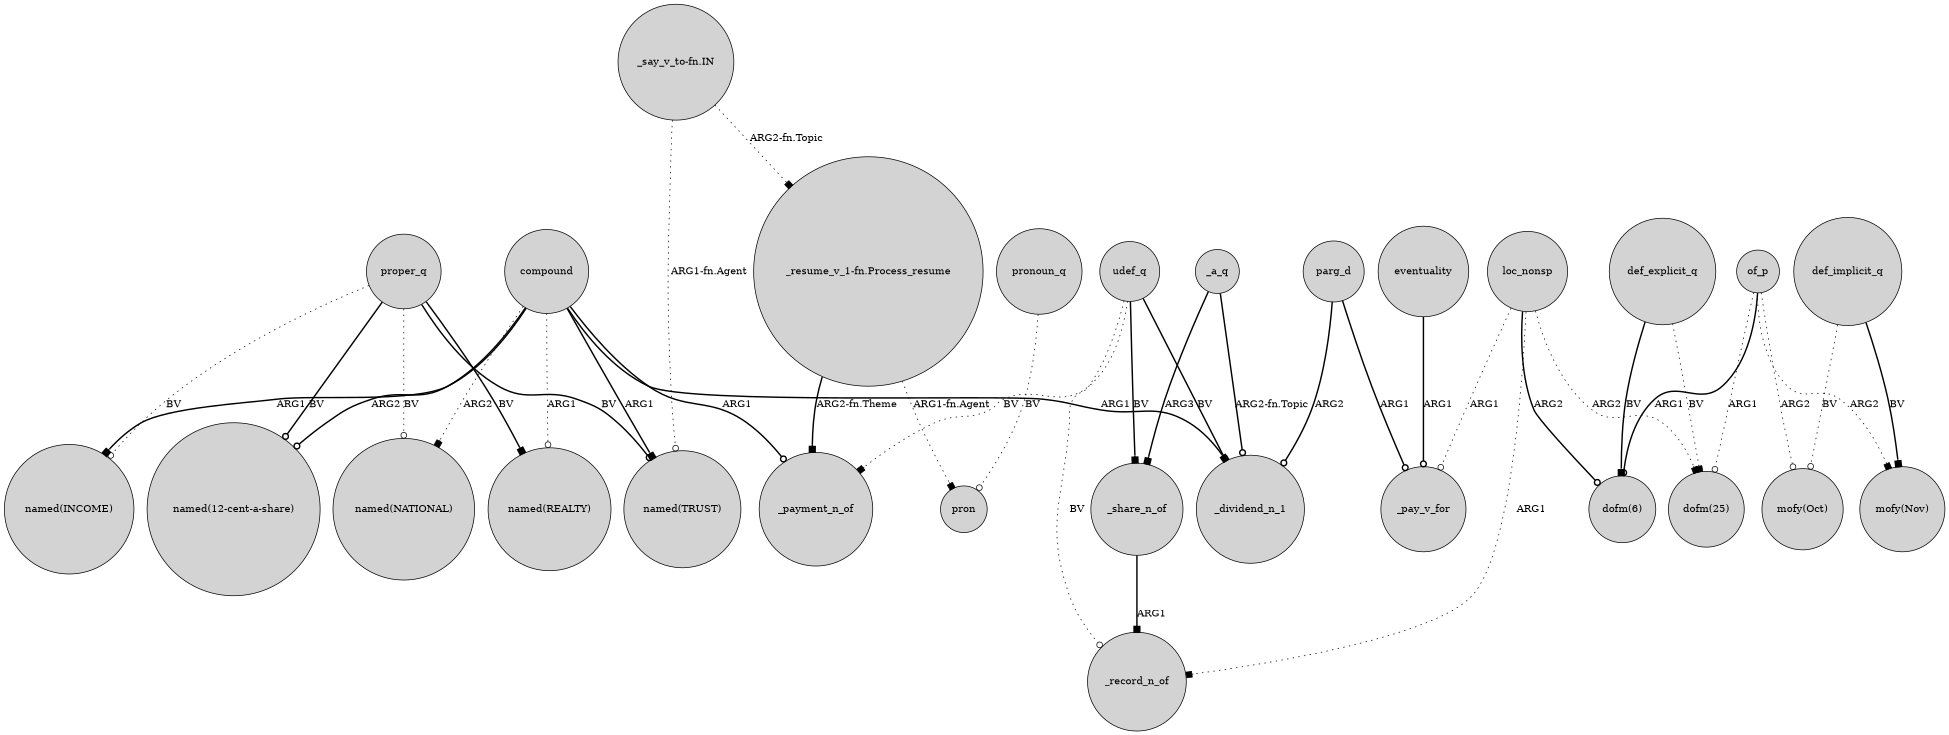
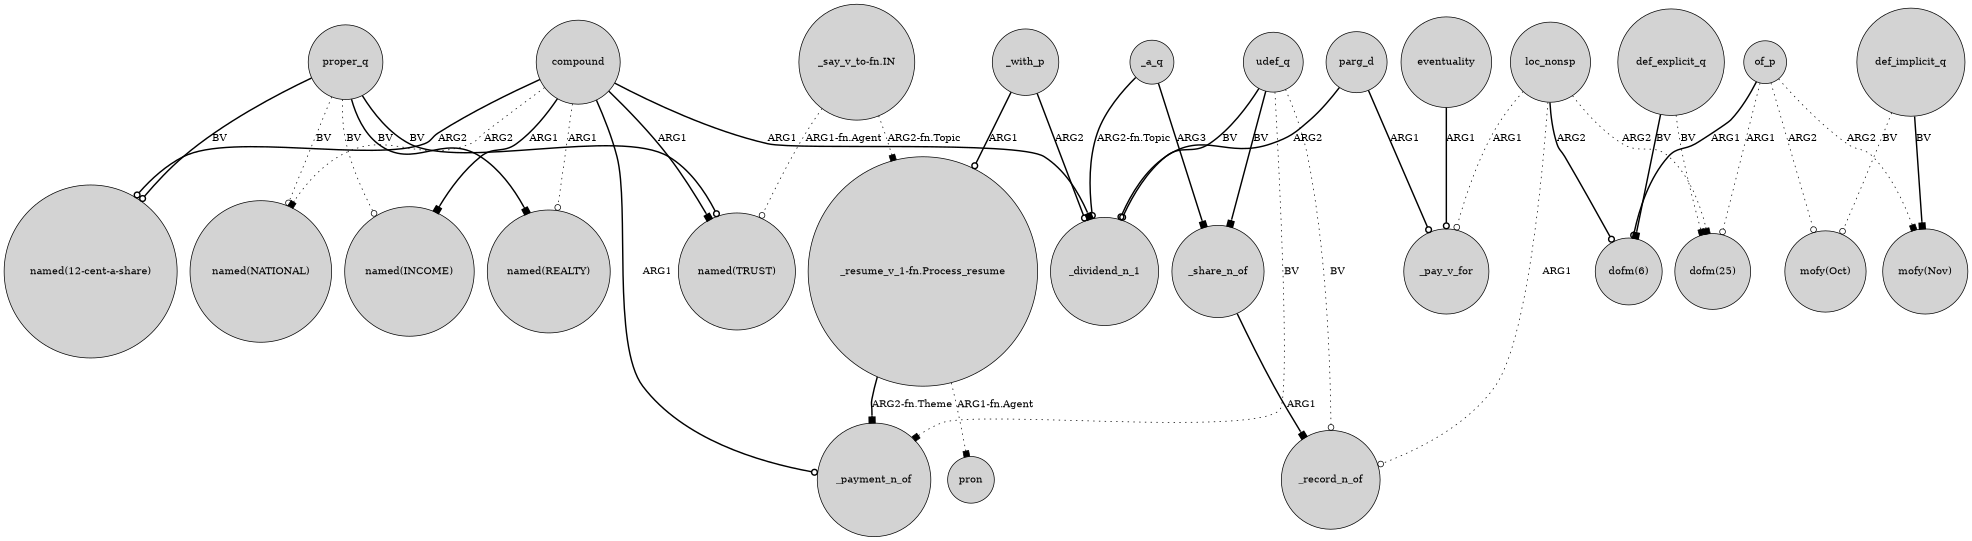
node "_with_p": added
node "pronoun_q": removed
edge "loc_nonsp" -> "_record_n_of": arrowhead box -> odot
